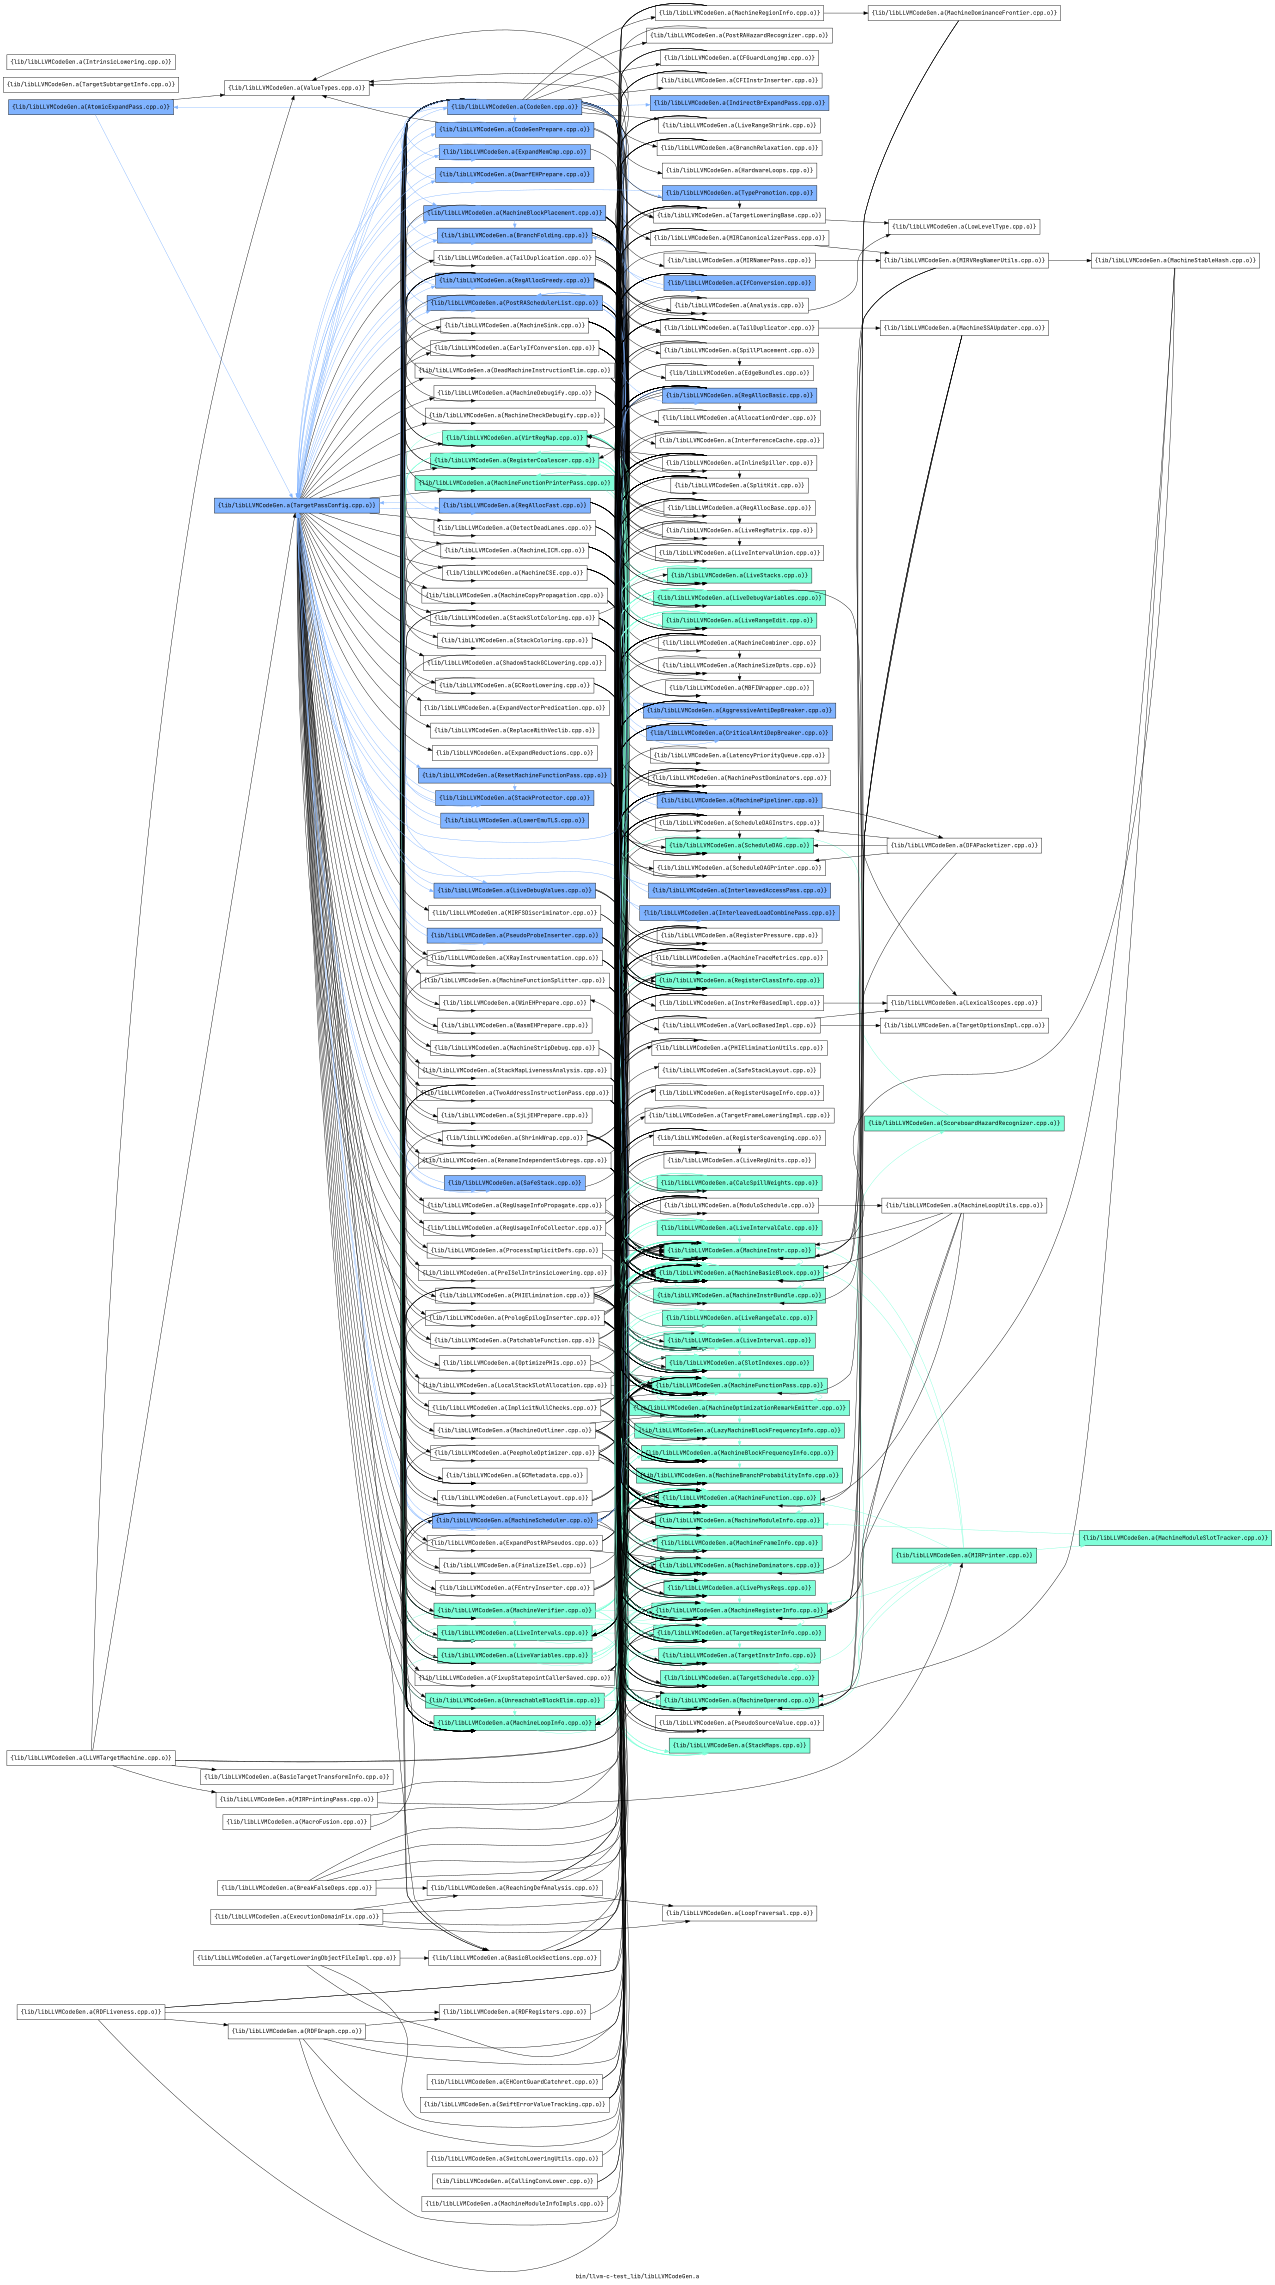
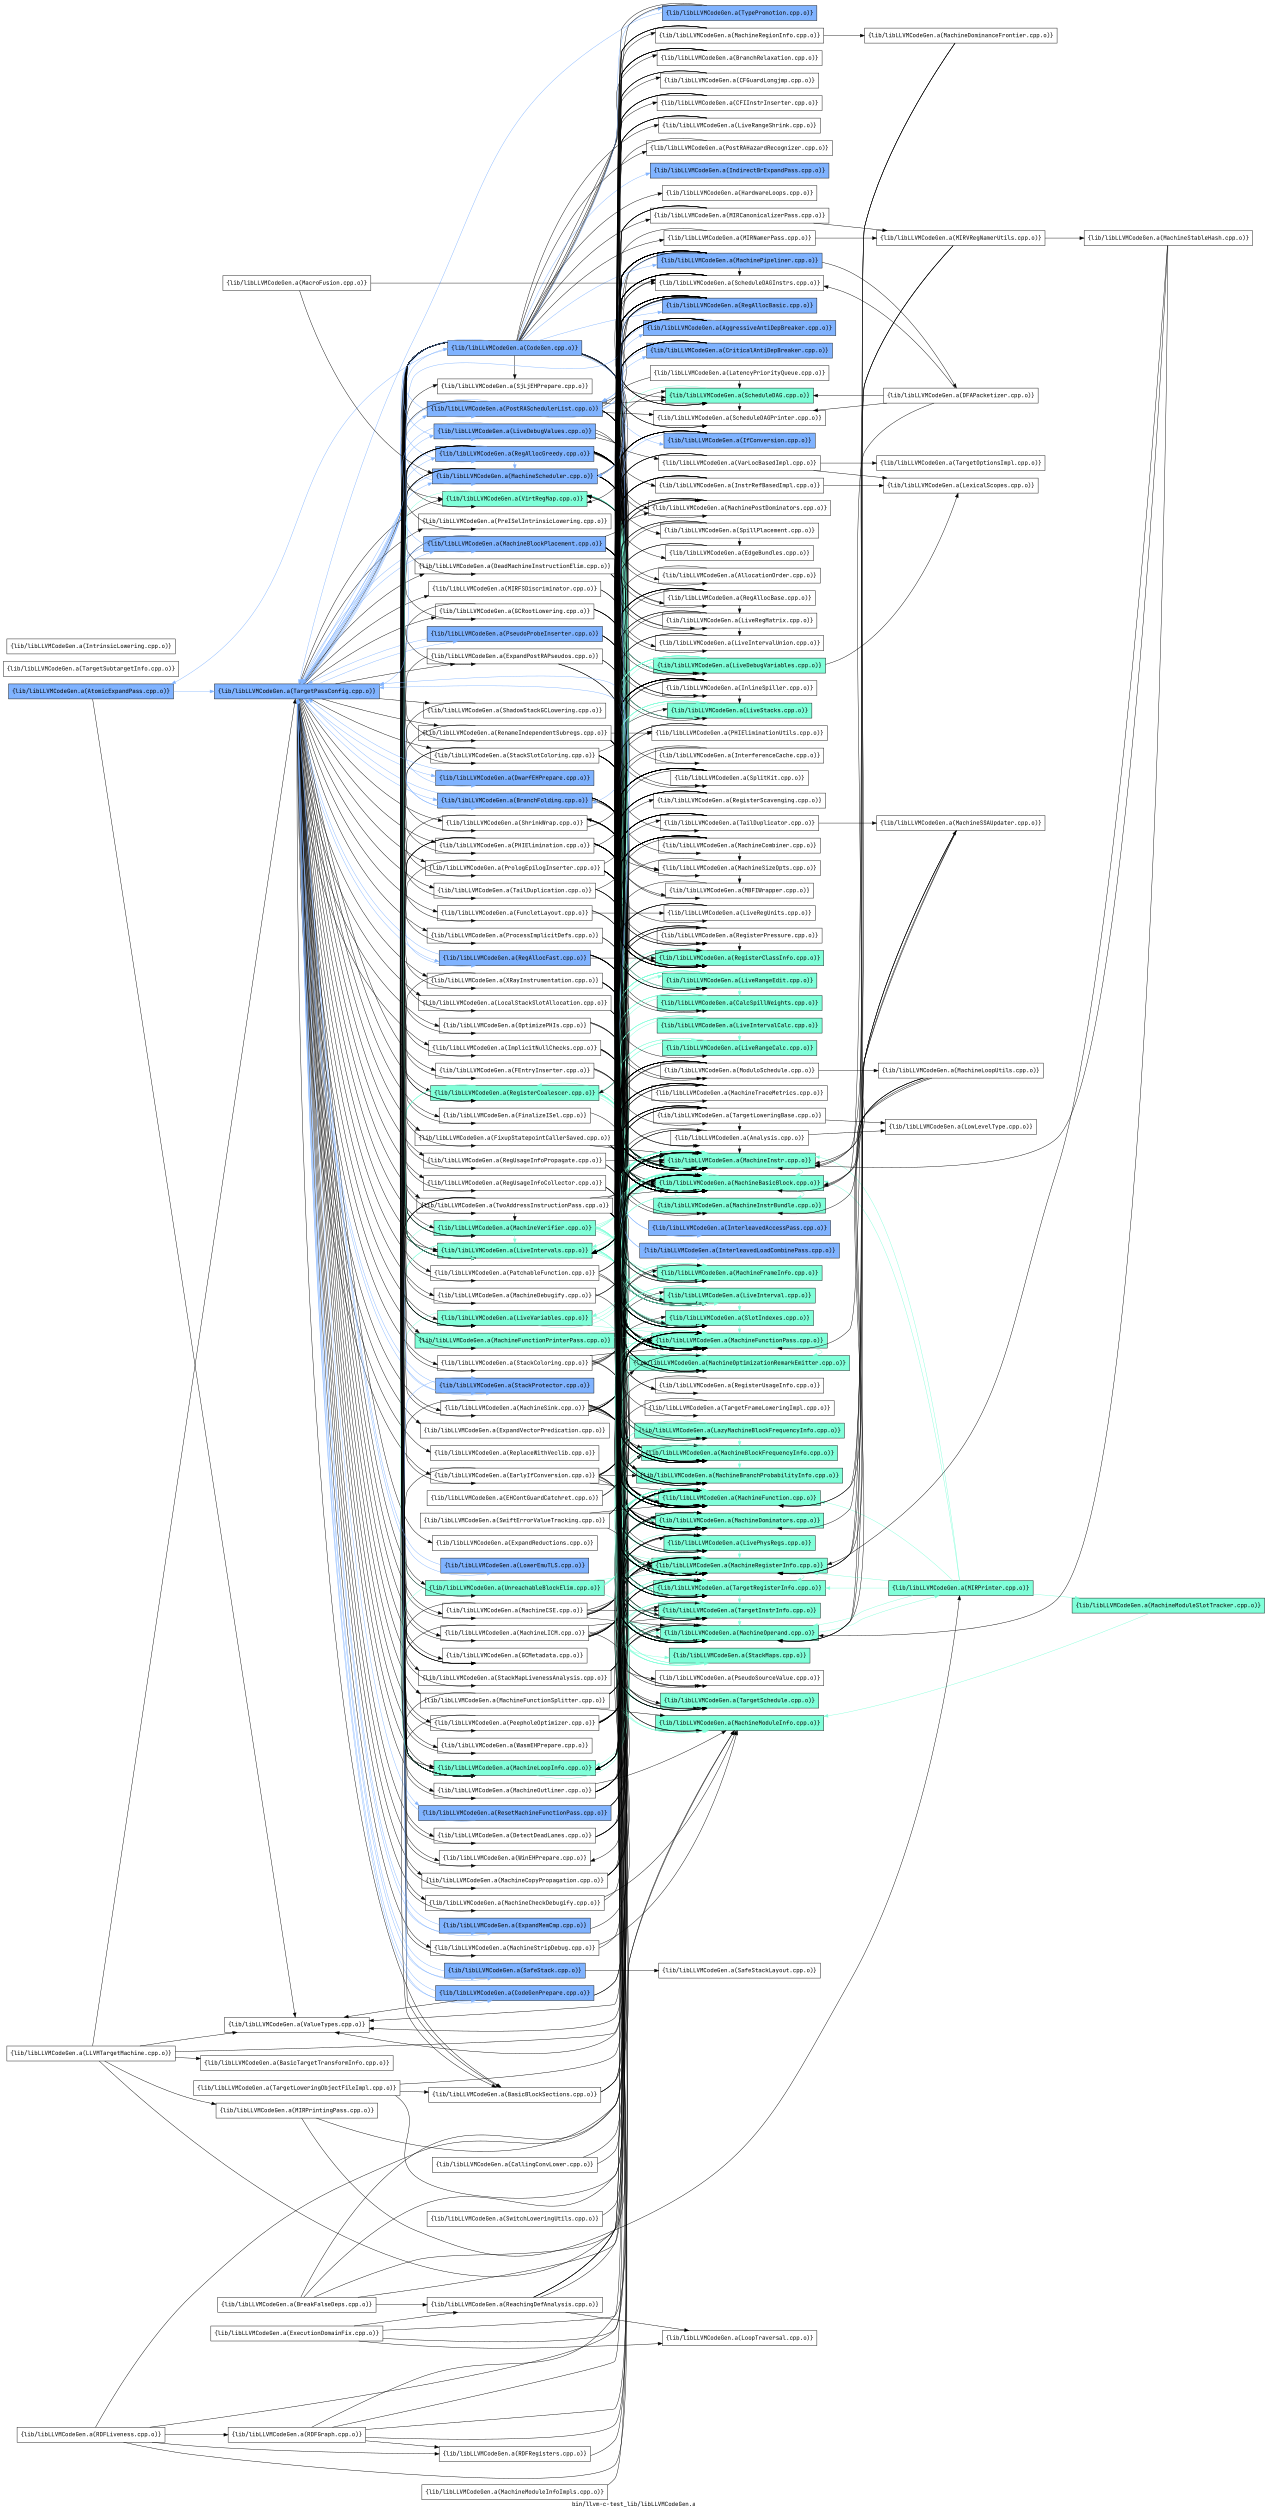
edge "{lib/libLLVMCodeGen.a(RegAllocGreedy.cpp.o)}" -> "{lib/libLLVMCodeGen.a(StackColoring.cpp.o)}": now "{lib/libLLVMCodeGen.a(CodeGen.cpp.o)}" -> "{lib/libLLVMCodeGen.a(StackColoring.cpp.o)}"
edge "{lib/libLLVMCodeGen.a(PostRASchedulerList.cpp.o)}" -> "{lib/libLLVMCodeGen.a(LatencyPriorityQueue.cpp.o)}": reversed
edge "{lib/libLLVMCodeGen.a(CodeGen.cpp.o)}" -> "{lib/libLLVMCodeGen.a(LiveIntervals.cpp.o)}": added
edge "{lib/libLLVMCodeGen.a(MachineSSAUpdater.cpp.o)}" -> "{lib/libLLVMCodeGen.a(MachineOperand.cpp.o)}": reversed
node "{lib/libLLVMCodeGen.a(ScoreboardHazardRecognizer.cpp.o)}": removed
edge "{lib/libLLVMCodeGen.a(MachineInstrBundle.cpp.o)}" -> "{lib/libLLVMCodeGen.a(MachineInstr.cpp.o)}": removed
edge "{lib/libLLVMCodeGen.a(ShrinkWrap.cpp.o)}" -> "{lib/libLLVMCodeGen.a(MachineFunctionPass.cpp.o)}": reversed
edge "{lib/libLLVMCodeGen.a(MachineDominators.cpp.o)}" -> "{lib/libLLVMCodeGen.a(TargetRegisterInfo.cpp.o)}": now "{lib/libLLVMCodeGen.a(MIRPrinter.cpp.o)}" -> "{lib/libLLVMCodeGen.a(TargetRegisterInfo.cpp.o)}"
